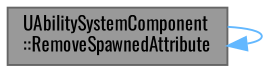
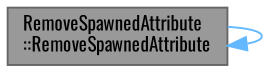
node "UAbilitySystemComponent ::RemoveSpawnedAttribute": label "UAbilitySystemComponent ::RemoveSpawnedAttribute" -> "RemoveSpawnedAttribute ::RemoveSpawnedAttribute"
